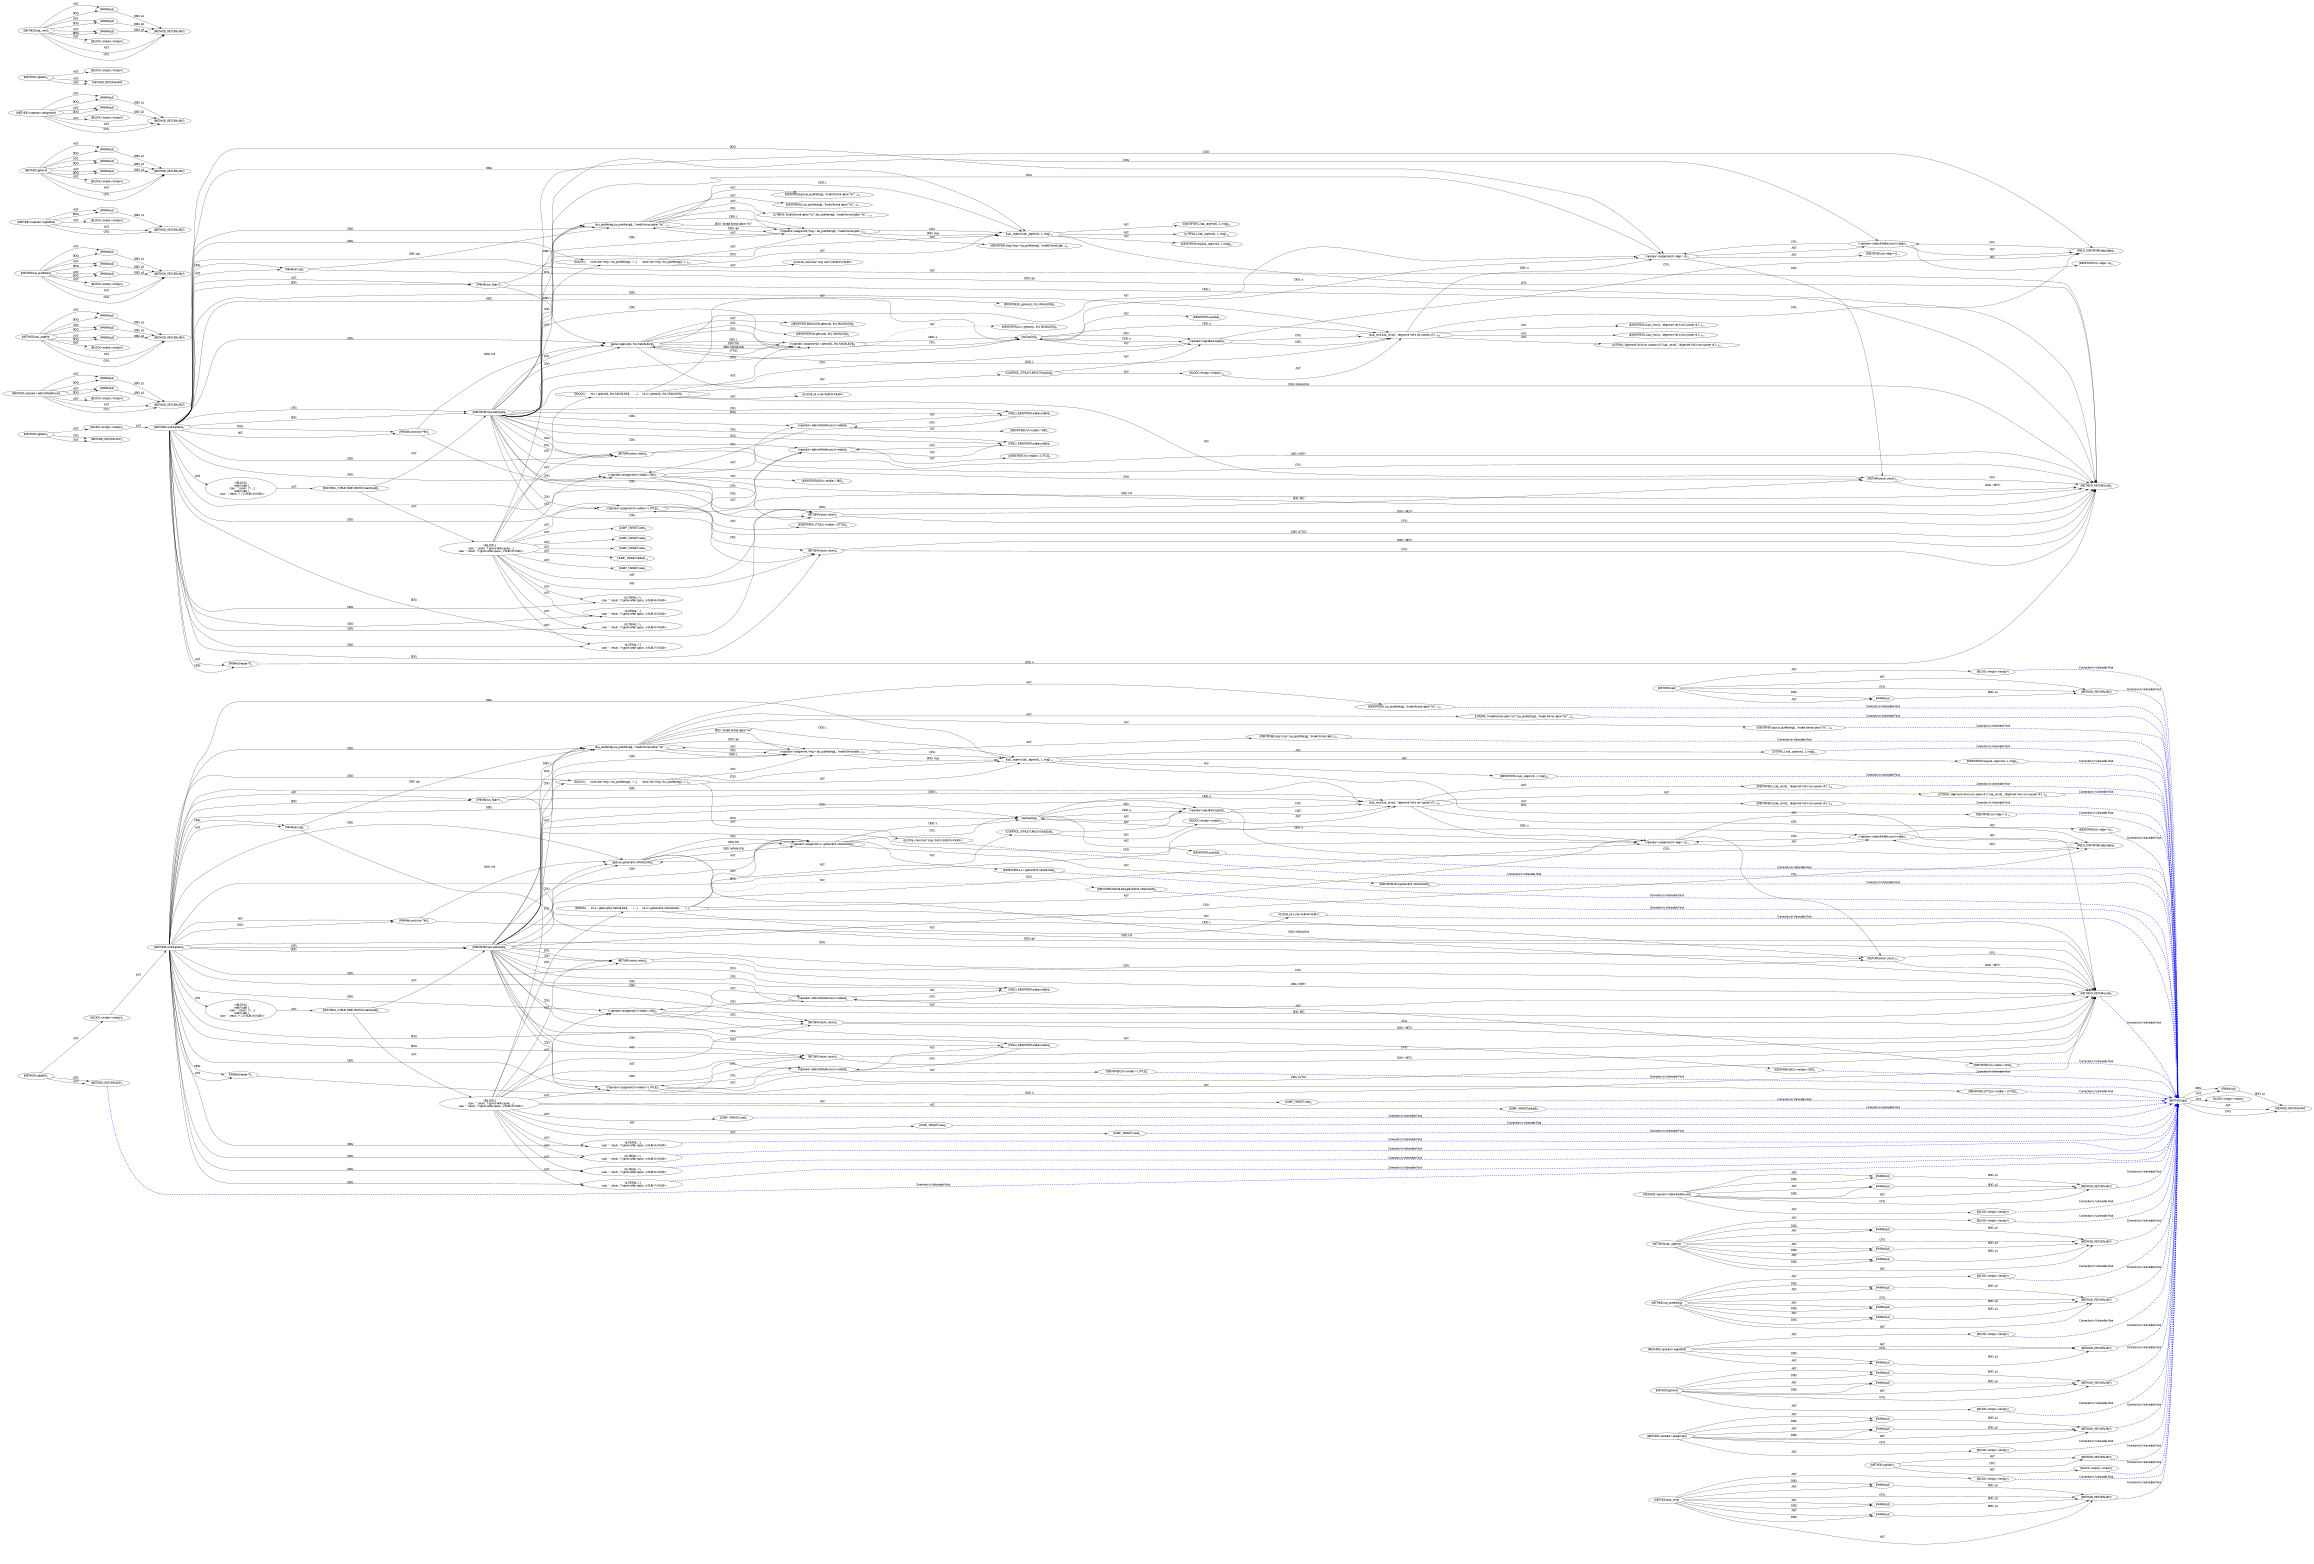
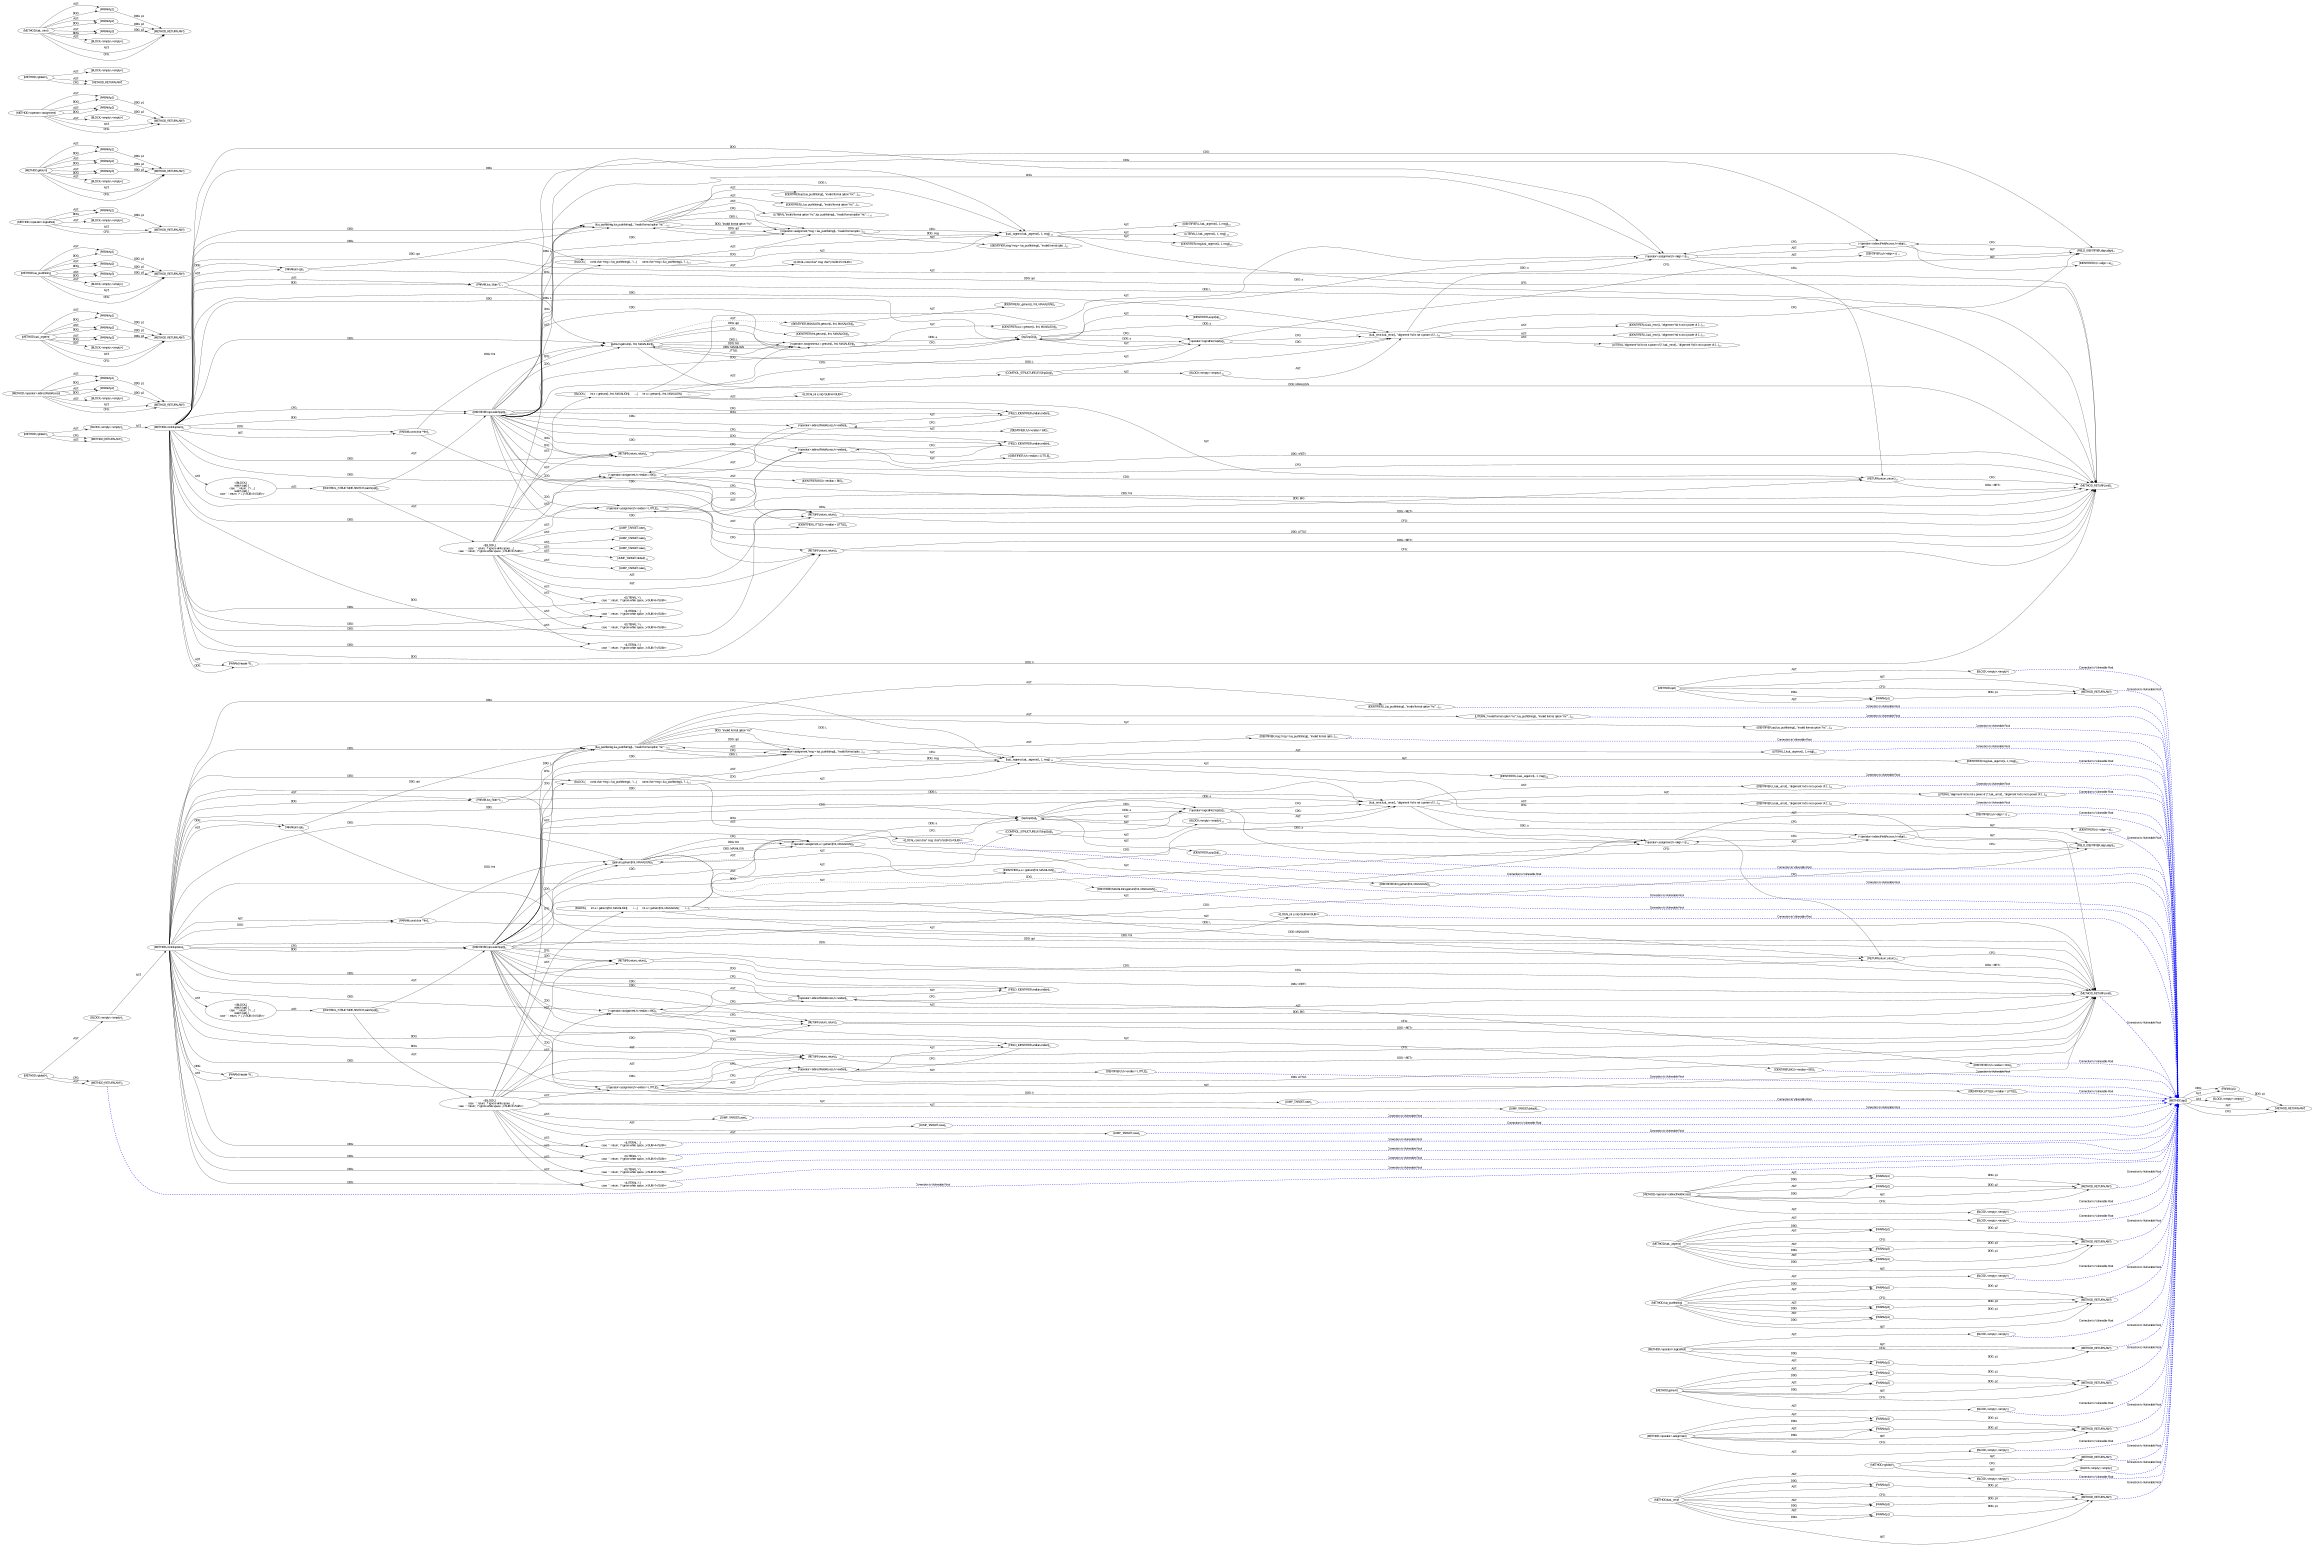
edge "(getnum,getnum(L, fmt, MAXALIGN))" -> "(IDENTIFIER,L,getnum(L, fmt, MAXALIGN))": now "(IDENTIFIER,MAXALIGN,getnum(L, fmt, MAXALIGN))" -> "(IDENTIFIER,L,getnum(L, fmt, MAXALIGN))"
edge "(getnum,getnum(L, fmt, MAXALIGN))" -> "(IDENTIFIER,MAXALIGN,getnum(L, fmt, MAXALIGN))": style solid -> dashed
edge "(getnum,getnum(L, fmt, MAXALIGN))" -> "(IDENTIFIER,fmt,getnum(L, fmt, MAXALIGN))": label "AST: " -> "DDG: opt"
edge "(<operator>.assignment,a = getnum(L, fmt, MAXALIGN))" -> "(IDENTIFIER,a,a = getnum(L, fmt, MAXALIGN))": style dashed -> solid
edge "(<operator>.assignment,a = getnum(fmt, MAXALIGN))" -> "(getnum,getnum(fmt, MAXALIGN))": style solid -> dashed
edge "(<operator>.assignment,a = getnum(fmt, MAXALIGN))" -> "(IDENTIFIER,a,a = getnum(fmt, MAXALIGN))": now "(getnum,getnum(fmt, MAXALIGN))" -> "(IDENTIFIER,a,a = getnum(fmt, MAXALIGN))"
